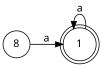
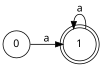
node "8": label "8" -> "0"
